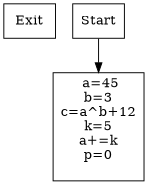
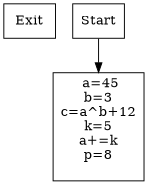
node "a=45 b=3 c=a^b+12 k=5 a+=k p=0": label "a=45 b=3 c=a^b+12 k=5 a+=k p=0" -> "a=45 b=3 c=a^b+12 k=5 a+=k p=8"
